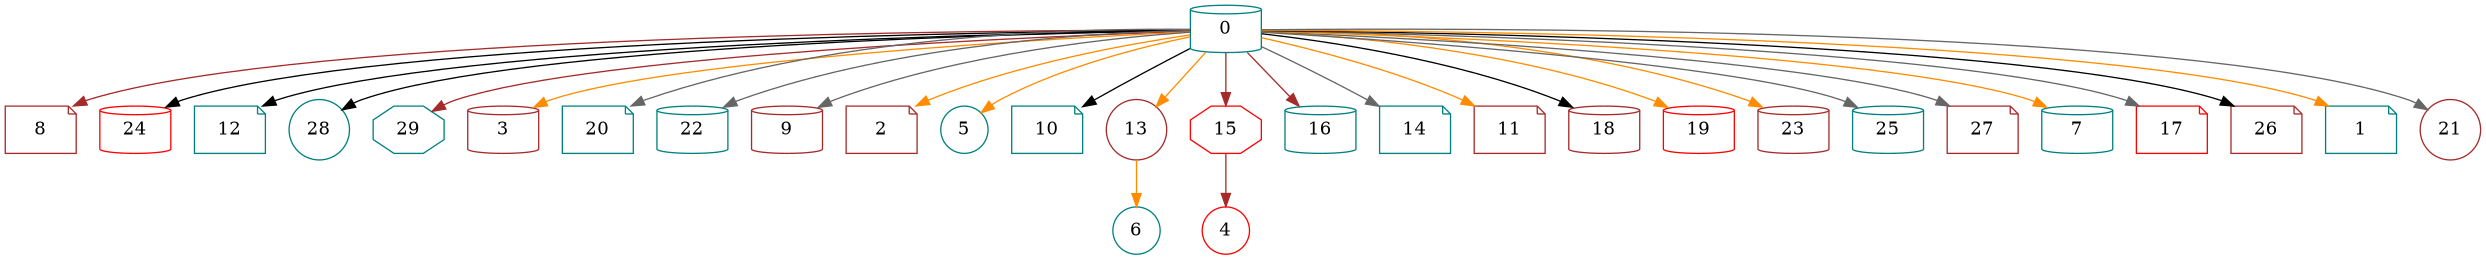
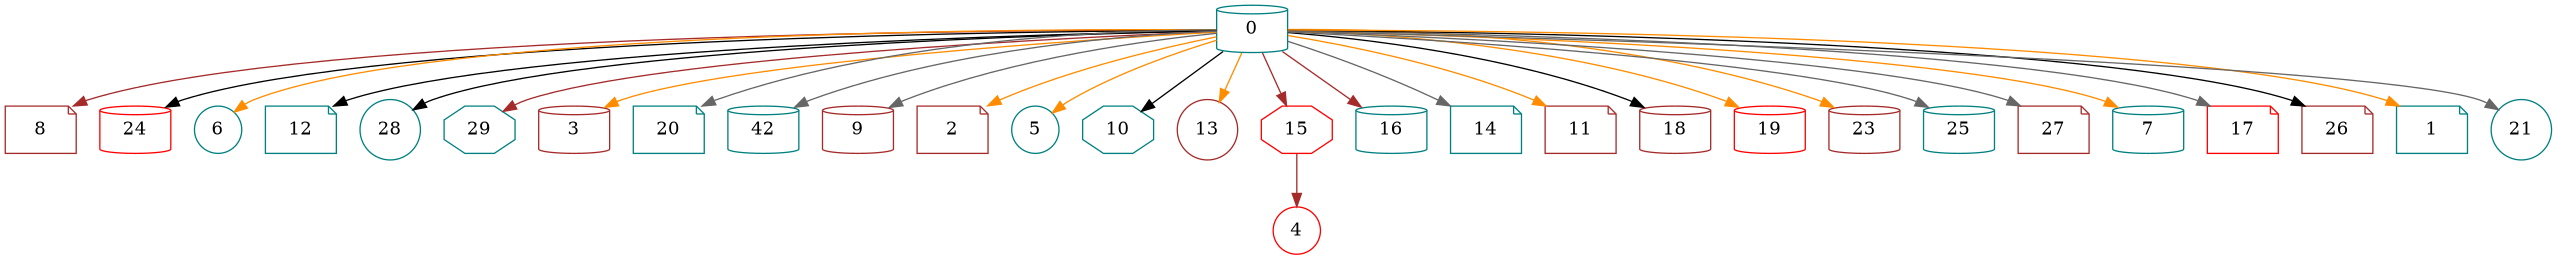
node "22": label "22" -> "42"
node "10": shape note -> octagon
node "21": color brown -> teal
edge "13" -> "6": now "0" -> "6"
